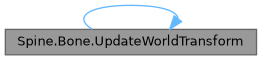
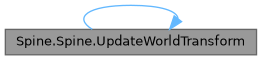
node "Spine.Bone.UpdateWorldTransform": label "Spine.Bone.UpdateWorldTransform" -> "Spine.Spine.UpdateWorldTransform"
